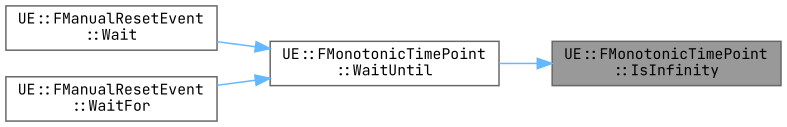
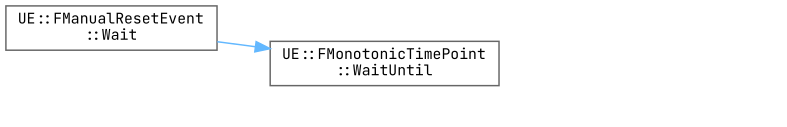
node "UE::FMonotonicTimePoint ::IsInfinity": removed
node "UE::FManualResetEvent ::WaitFor": removed
